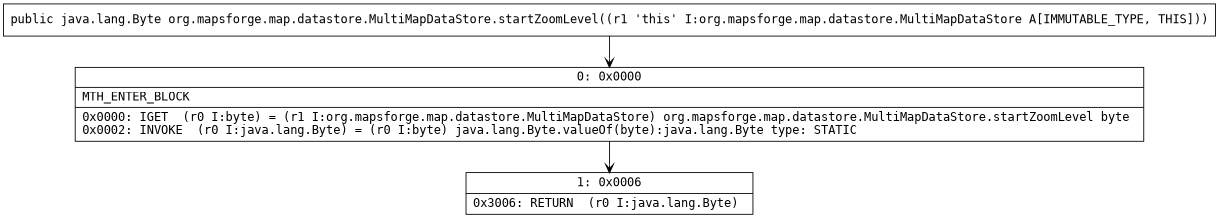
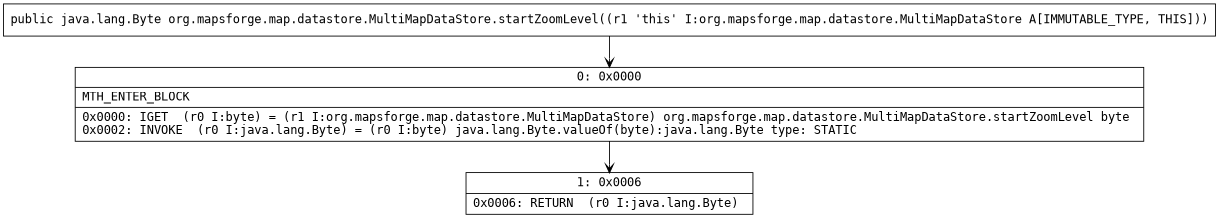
node "1: 0x0006": text "0x3006: RETURN  (r0 I:java.lang.Byte)" -> "0x0006: RETURN  (r0 I:java.lang.Byte)"
